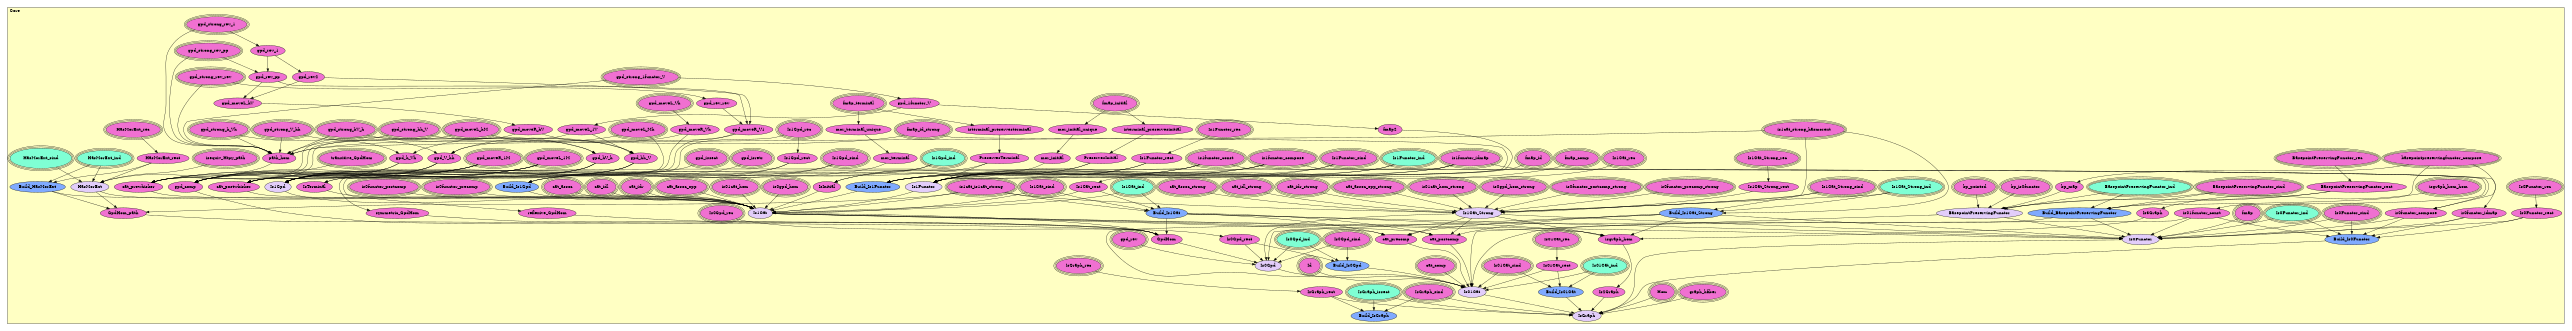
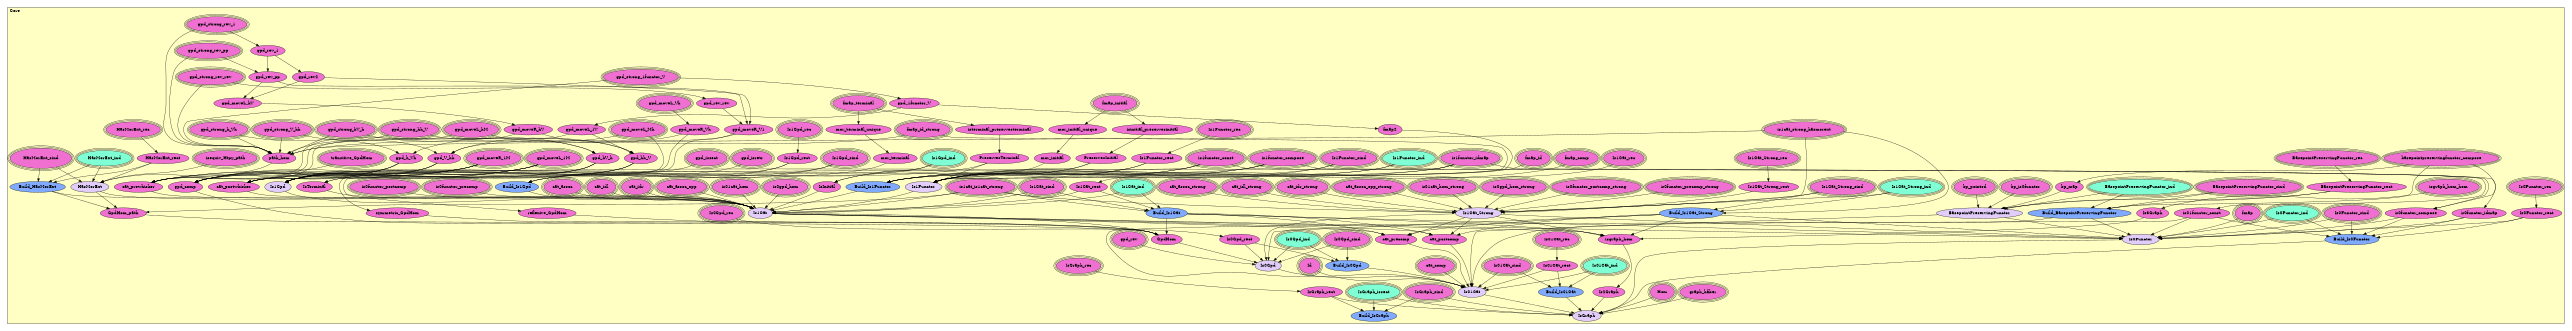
node "isterminal_preservesinitial": label "isterminal_preservesinitial" -> "isinitial_preservesinitial"
node "HasMorExt_sind": fillcolor #7fffd4 -> #f070d1
edge "HasMorExt_sind" -> "Build_HasMorExt": added
edge "Is1Gpd_rec" -> "Is1Gpd": now "gpd_h_Vh" -> "Is1Gpd"
